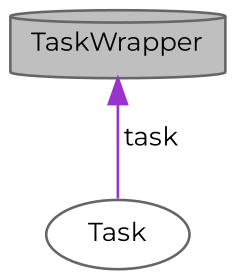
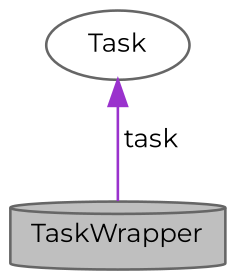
edge "Task" -> "TaskWrapper": reversed
